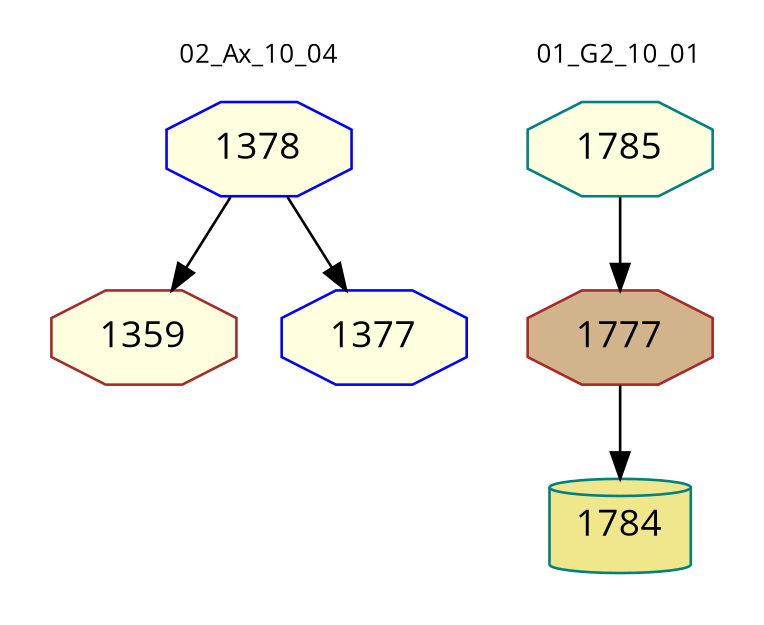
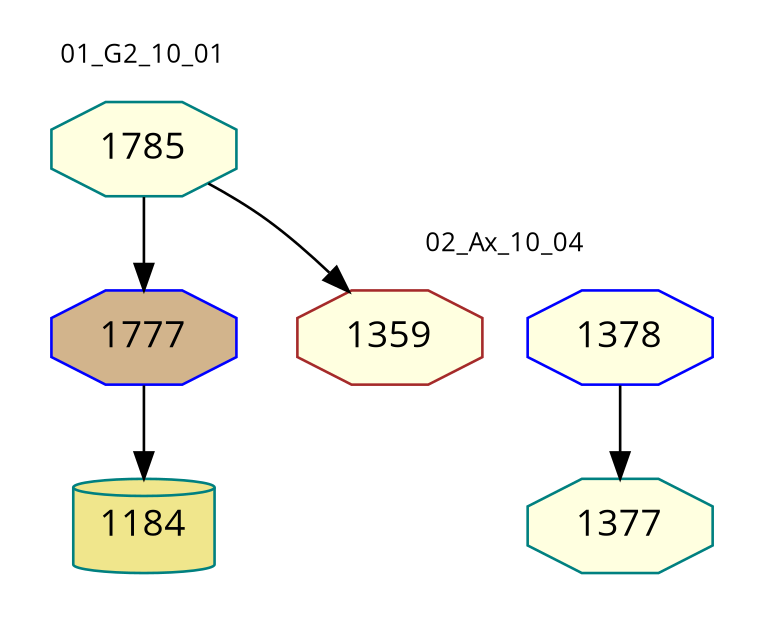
edge "1378" -> "1359": now "1785" -> "1359"
node "1377": color blue -> teal
node "1777": color brown -> blue
node "1784": label "1784" -> "1184"
